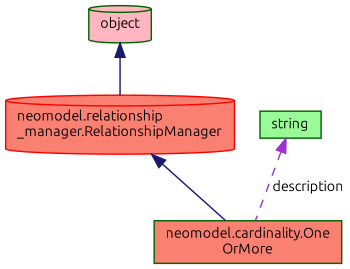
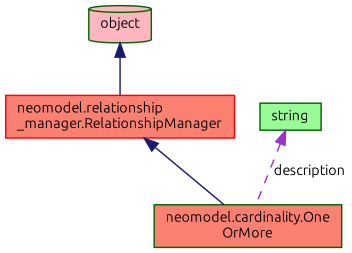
node "neomodel.relationship _manager.RelationshipManager": shape cylinder -> box
